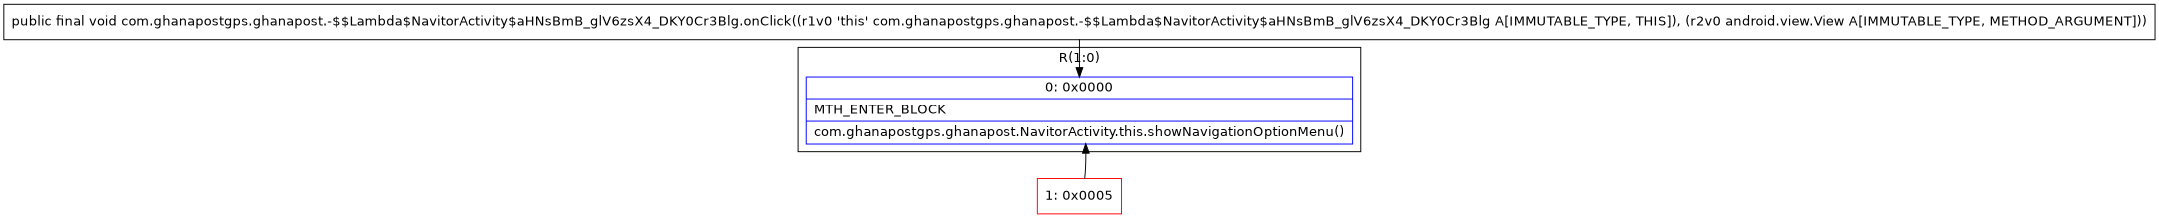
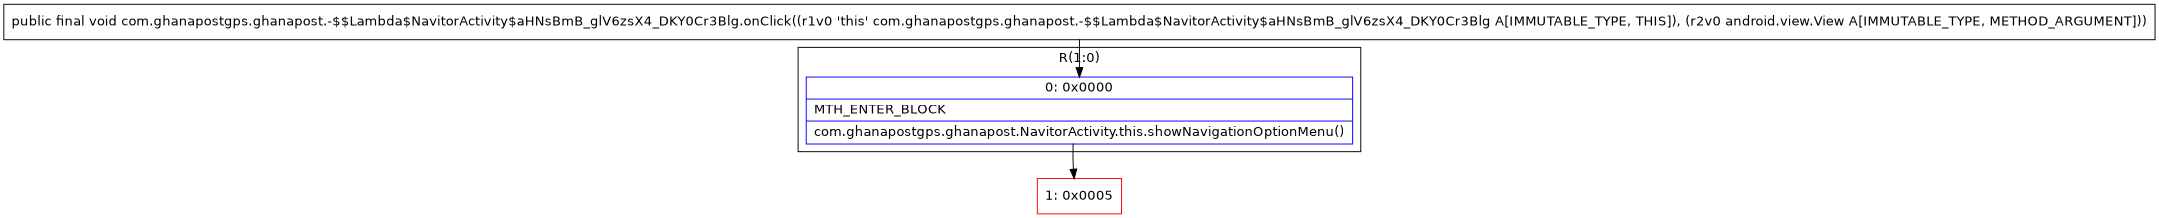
edge "1: 0x0005" -> "0: 0x0000": reversed
